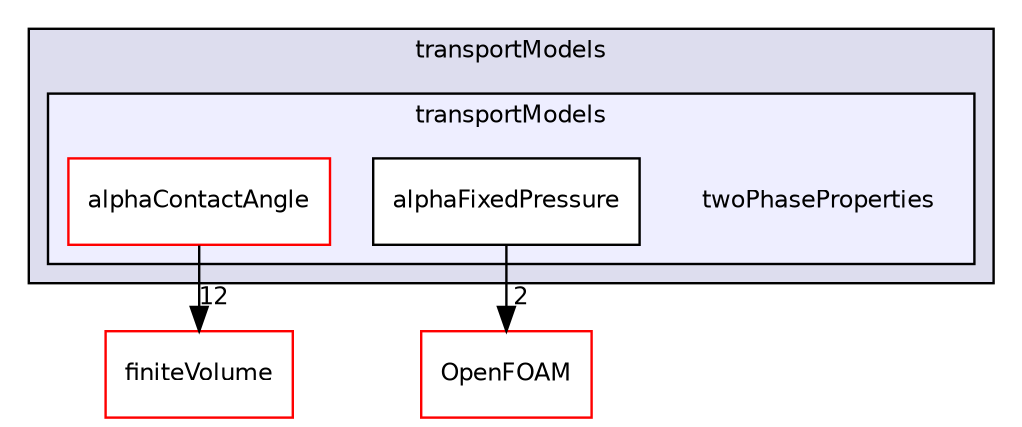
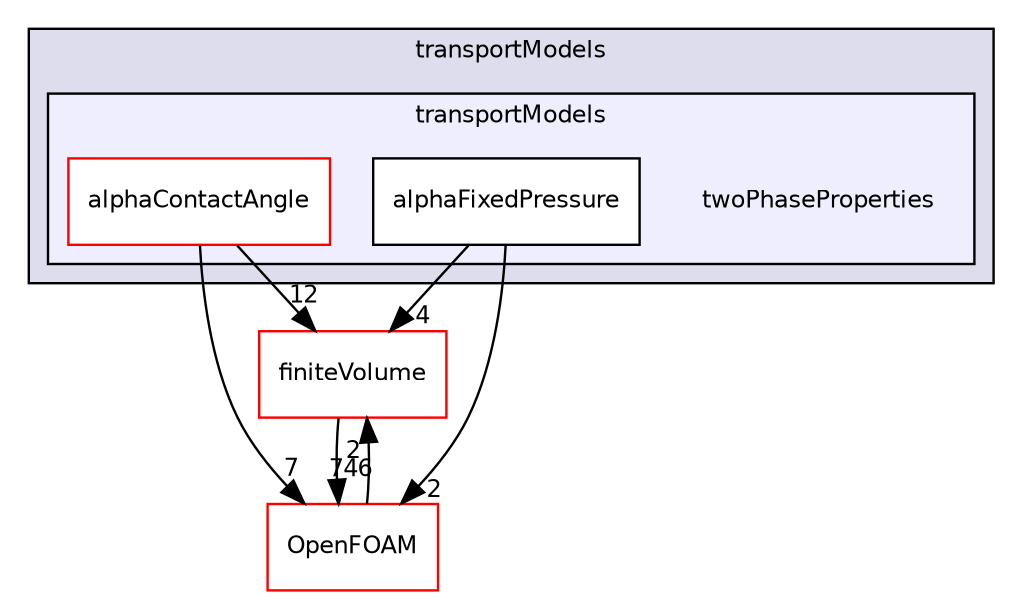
edge "alphaFixedPressure" -> "finiteVolume": added
edge "alphaContactAngle" -> "OpenFOAM": added
edge "finiteVolume" -> "OpenFOAM": added
edge "OpenFOAM" -> "finiteVolume": added
